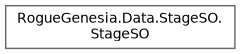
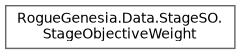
node "RogueGenesia.Data.StageSO. StageSO": label "RogueGenesia.Data.StageSO. StageSO" -> "RogueGenesia.Data.StageSO. StageObjectiveWeight"
